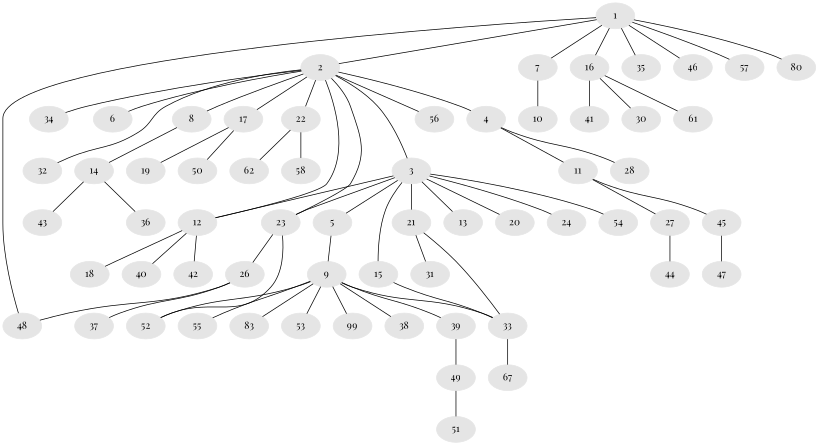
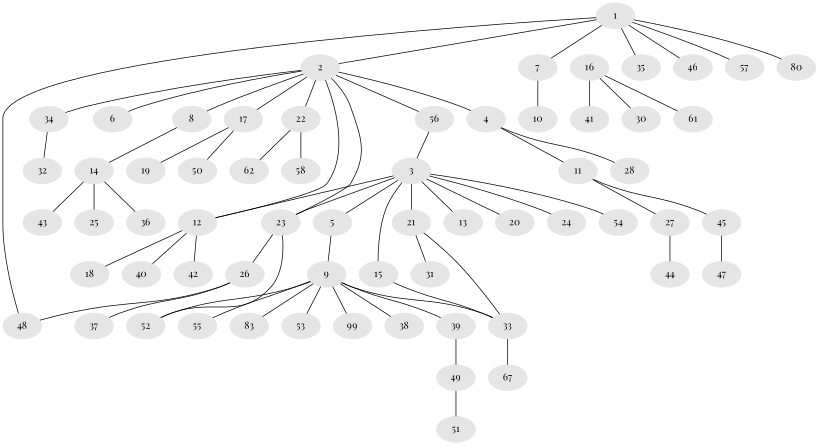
edge "1" -- "16": removed
edge "2" -- "32": now "34" -- "32"
edge "2" -- "3": now "56" -- "3"
node "25": added
